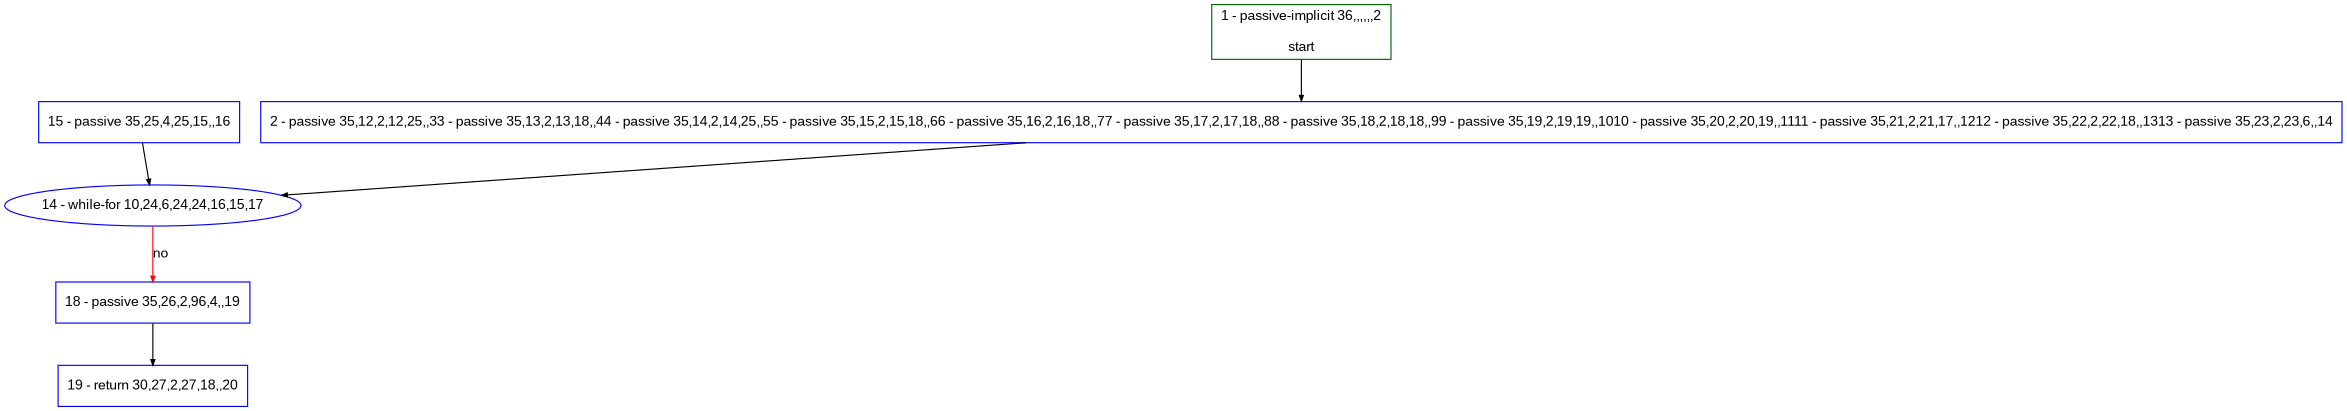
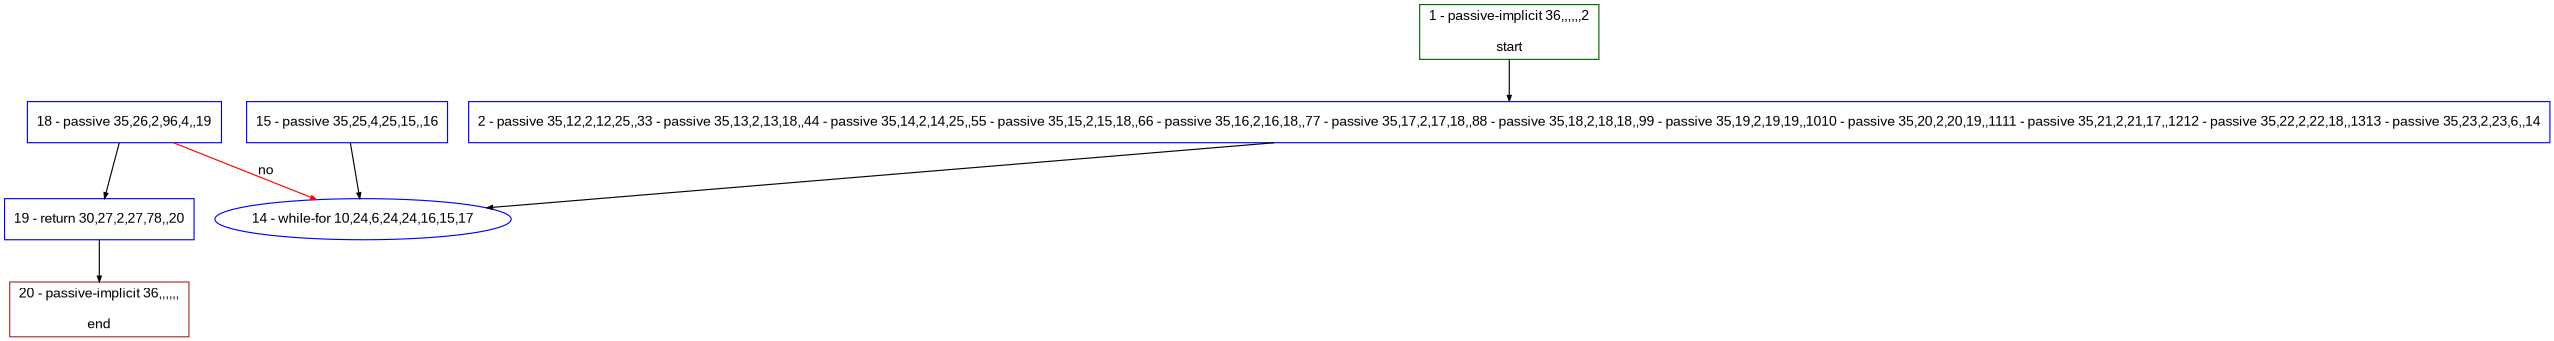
edge "14 - while-for 10,24,6,24,24,16,15,17" -> "18 - passive 35,26,2,96,4,,19": reversed
node "20 - passive-implicit 36,,,,,, end": added
node "19 - return 30,27,2,27,18,,20": label "19 - return 30,27,2,27,18,,20" -> "19 - return 30,27,2,27,78,,20"
